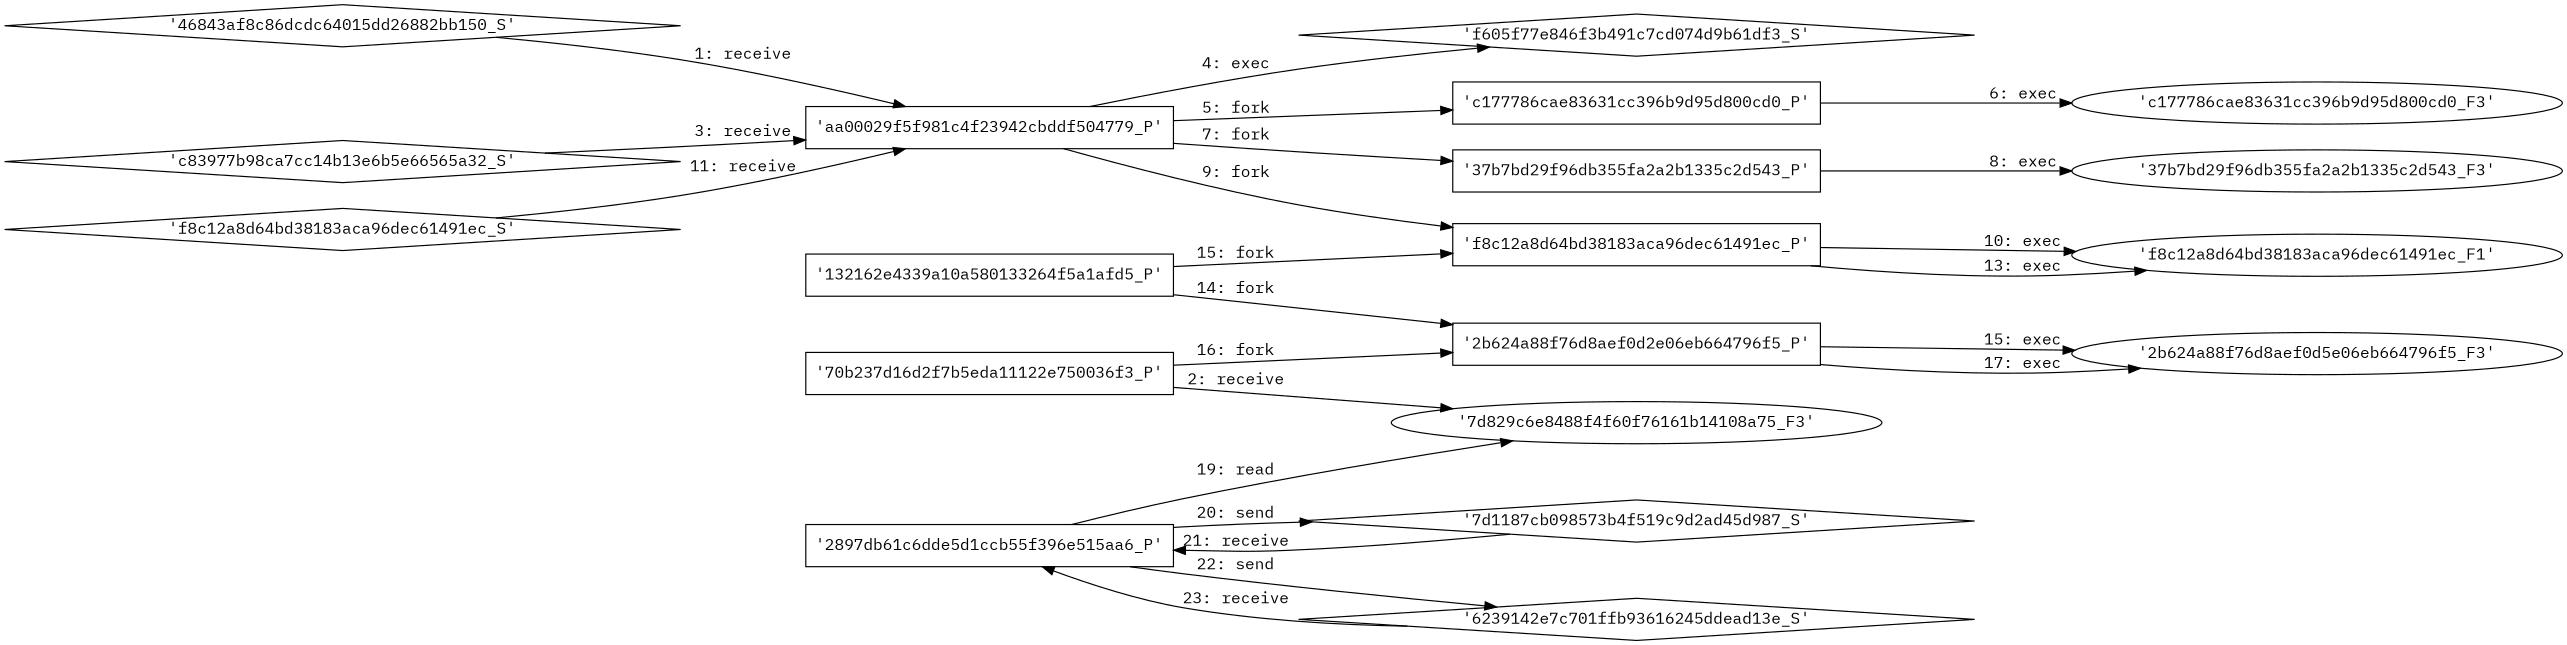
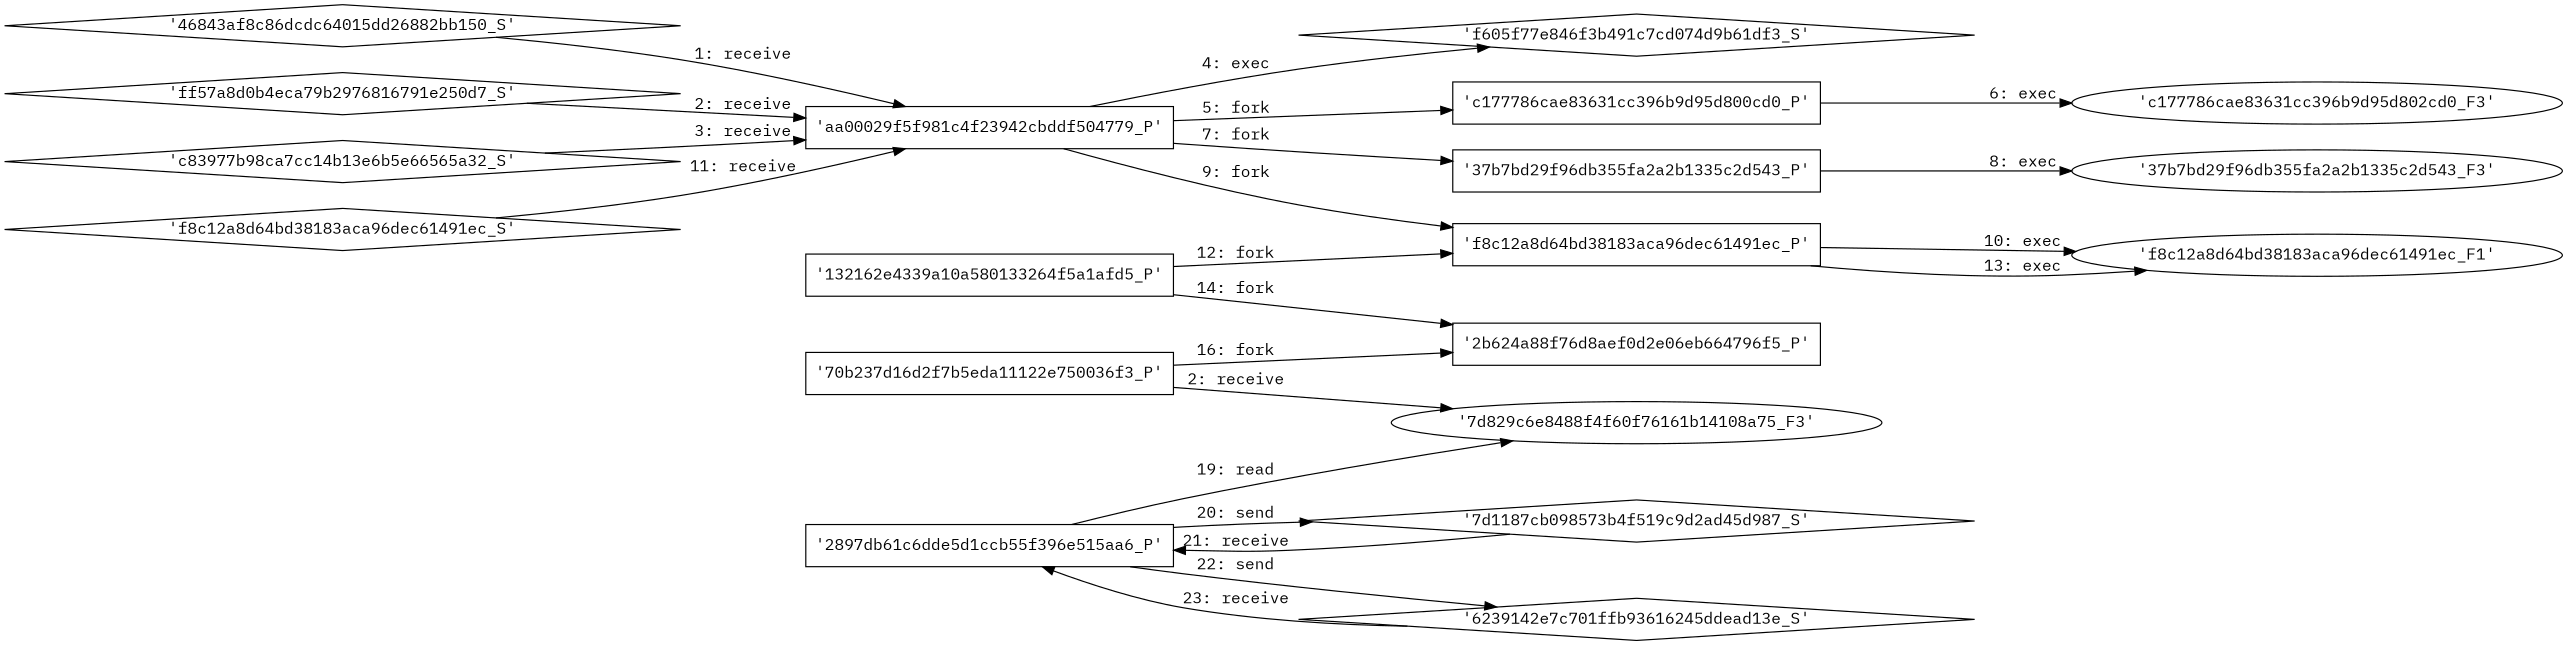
node "'ff57a8d0b4eca79b2976816791e250d7_S'": added
node "'c177786cae83631cc396b9d95d800cd0_F3'": label "'c177786cae83631cc396b9d95d800cd0_F3'" -> "'c177786cae83631cc396b9d95d802cd0_F3'"
edge "'132162e4339a10a580133264f5a1afd5_P'" -> "'f8c12a8d64bd38183aca96dec61491ec_P'": label "15: fork" -> "12: fork"
node "'2b624a88f76d8aef0d5e06eb664796f5_F3'": removed
